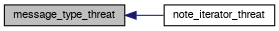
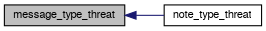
node "note_iterator_threat": label "note_iterator_threat" -> "note_type_threat"
